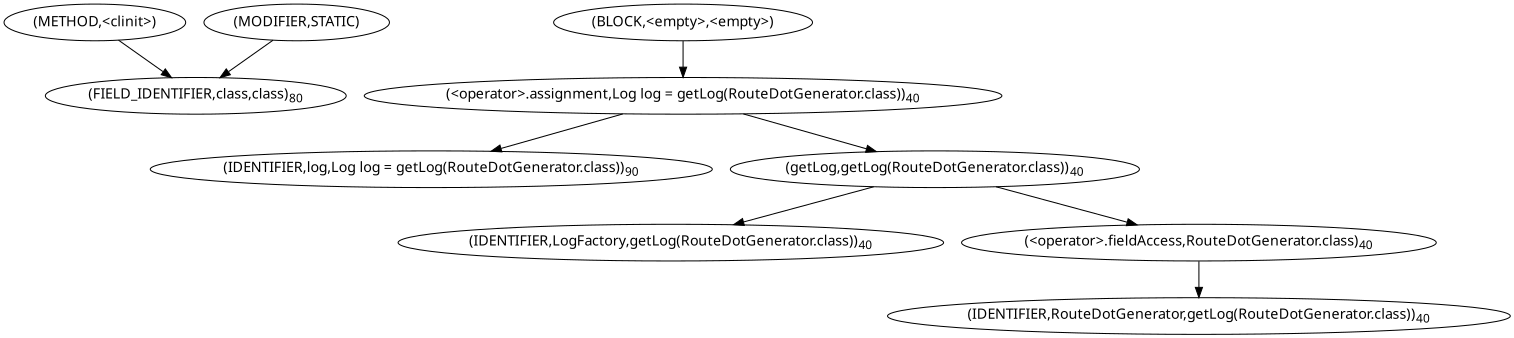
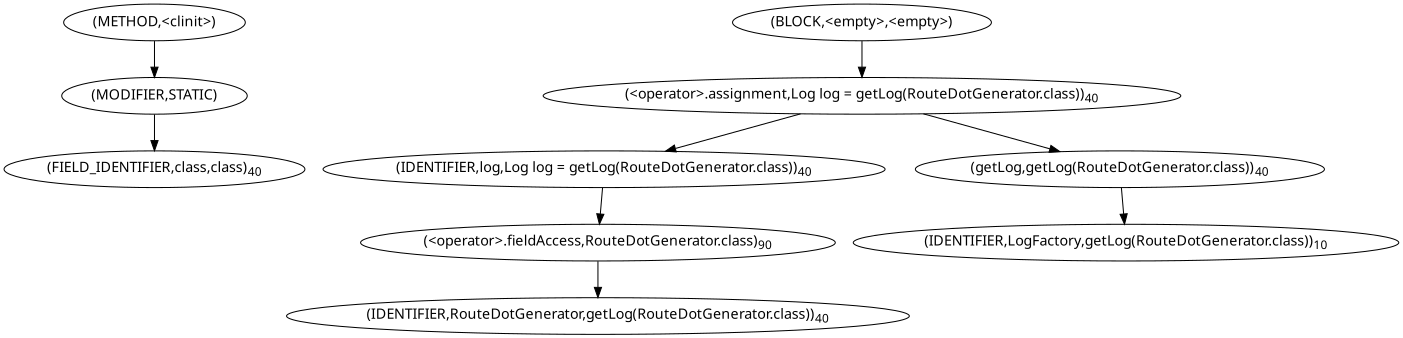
edge "(METHOD,<clinit>)" -> "(FIELD_IDENTIFIER,class,class)": now "(METHOD,<clinit>)" -> "(MODIFIER,STATIC)"
node "(FIELD_IDENTIFIER,class,class)": text "80" -> "40"
node "(IDENTIFIER,log,Log log = getLog(RouteDotGenerator.class))": text "90" -> "40"
edge "(getLog,getLog(RouteDotGenerator.class))" -> "(<operator>.fieldAccess,RouteDotGenerator.class)": now "(IDENTIFIER,log,Log log = getLog(RouteDotGenerator.class))" -> "(<operator>.fieldAccess,RouteDotGenerator.class)"
node "(IDENTIFIER,LogFactory,getLog(RouteDotGenerator.class))": text "40" -> "10"
node "(<operator>.fieldAccess,RouteDotGenerator.class)": text "40" -> "90"
